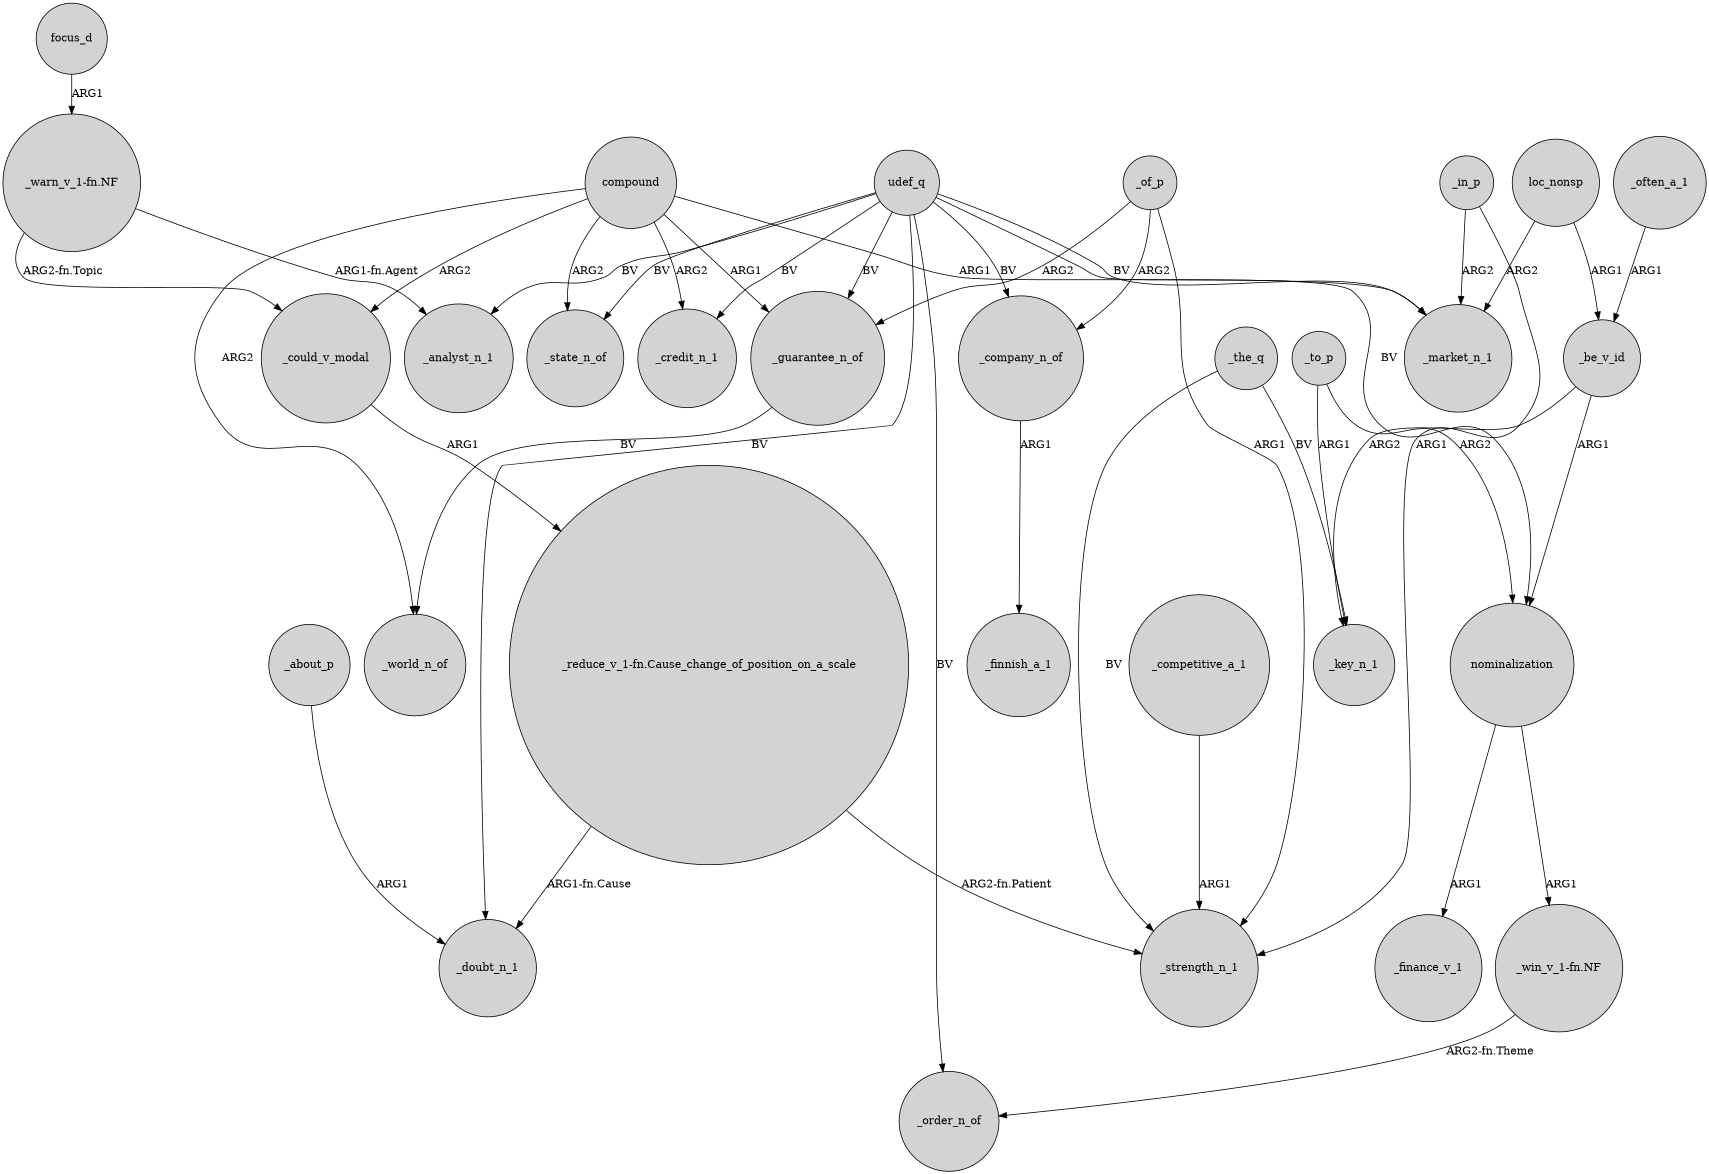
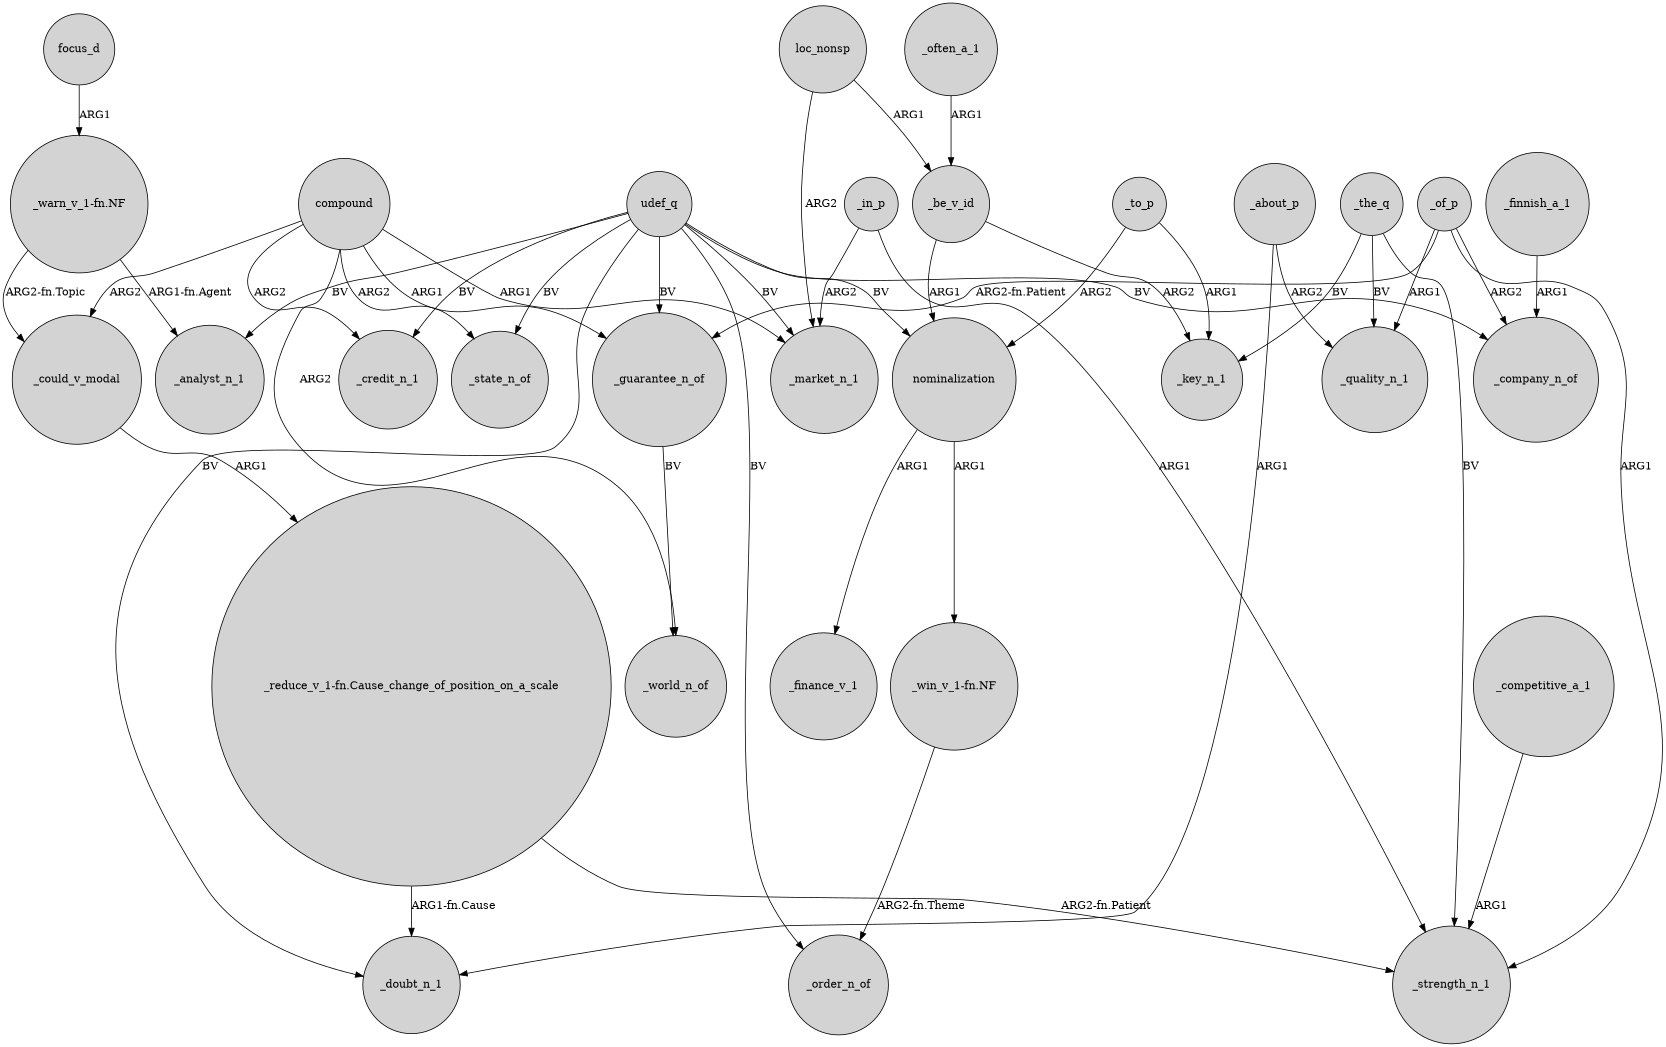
edge "_of_p" -> "_guarantee_n_of": label "ARG2" -> "ARG2-fn.Patient"
node "_quality_n_1": added
edge "_company_n_of" -> "_finnish_a_1": reversed
